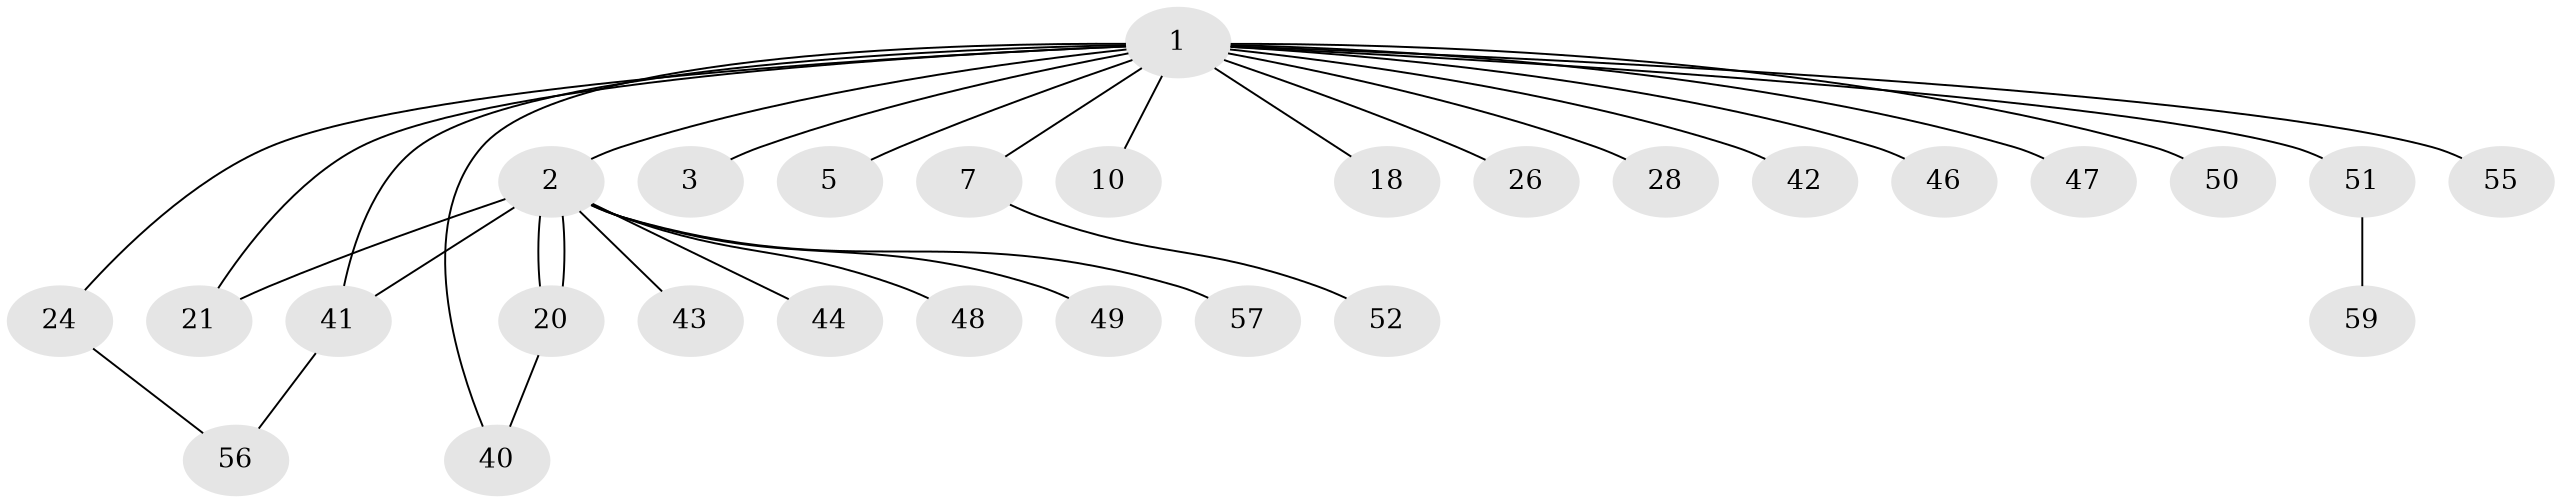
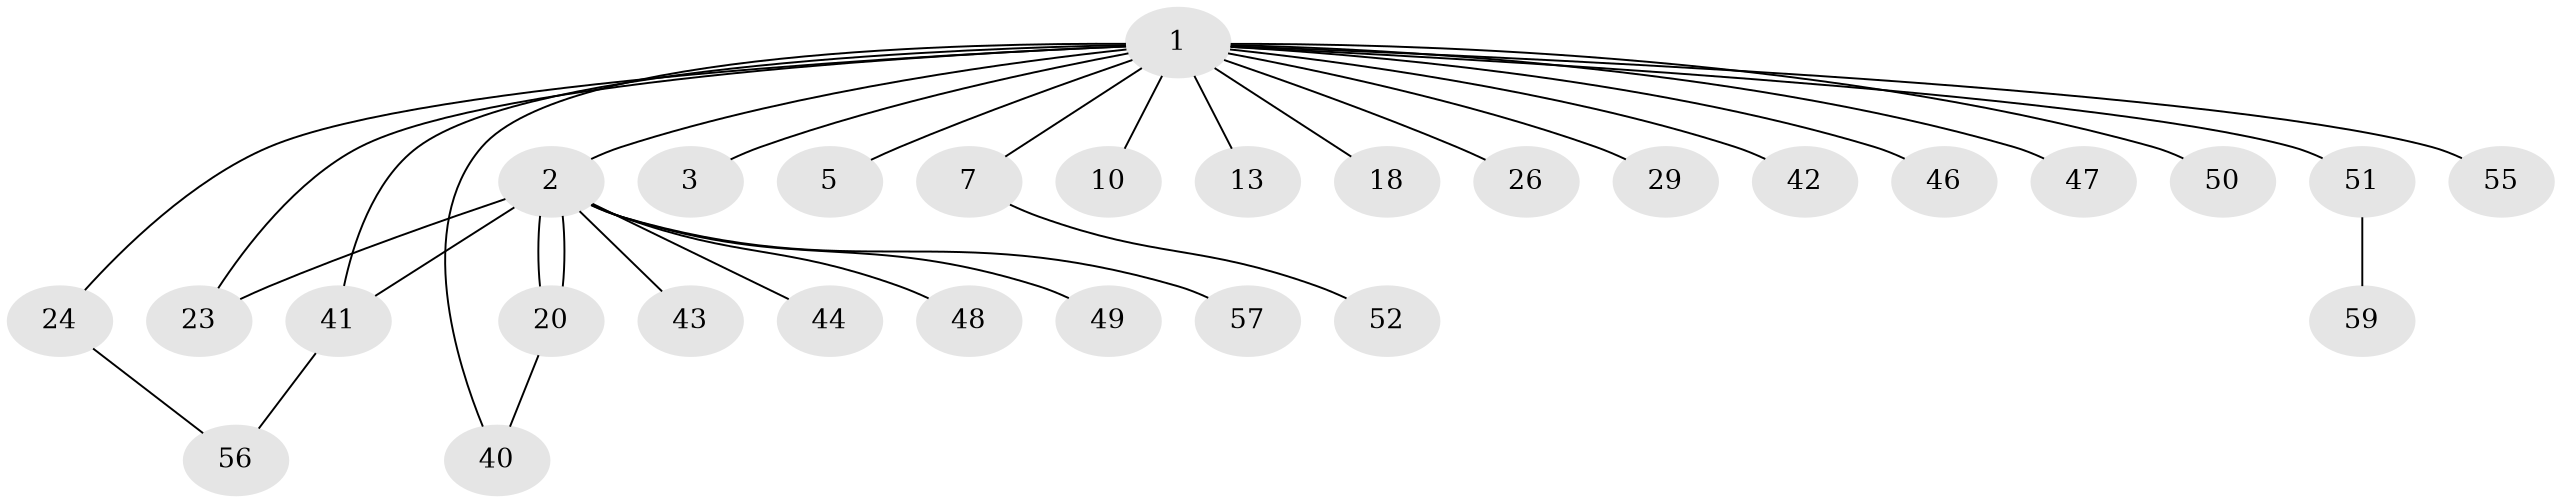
node "13": added
node "28": label "28" -> "29"
node "21": label "21" -> "23"
